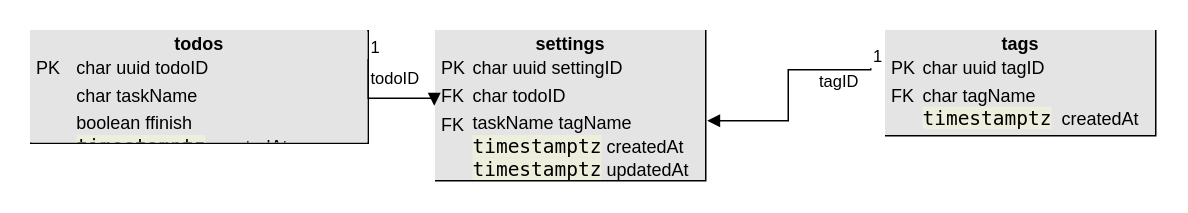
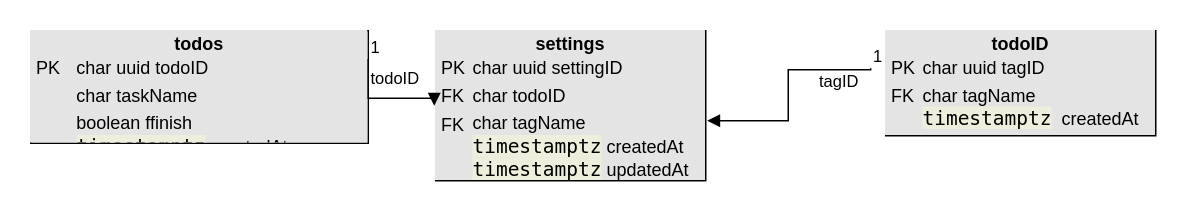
node "tags PK char uuid tagID FK char tagName timestamptz createdAt": label "tags PK char uuid tagID FK char tagName timestamptz createdAt" -> "todoID PK char uuid tagID FK char tagName timestamptz createdAt"
node "settings PK char uuid settingID FK char todoID FK taskName tagName timestamptz createdAt timestamptz updatedAt": label "settings PK char uuid settingID FK char todoID FK taskName tagName timestamptz createdAt timestamptz updatedAt" -> "settings PK char uuid settingID FK char todoID FK char tagName timestamptz createdAt timestamptz updatedAt"
